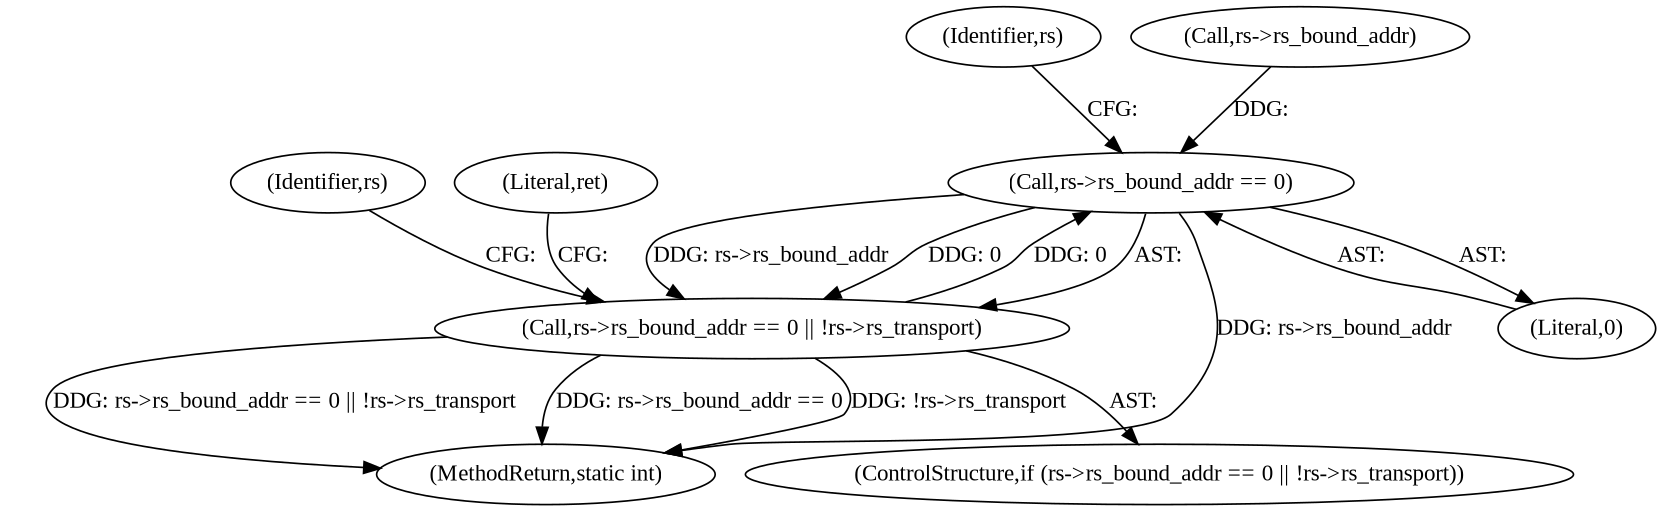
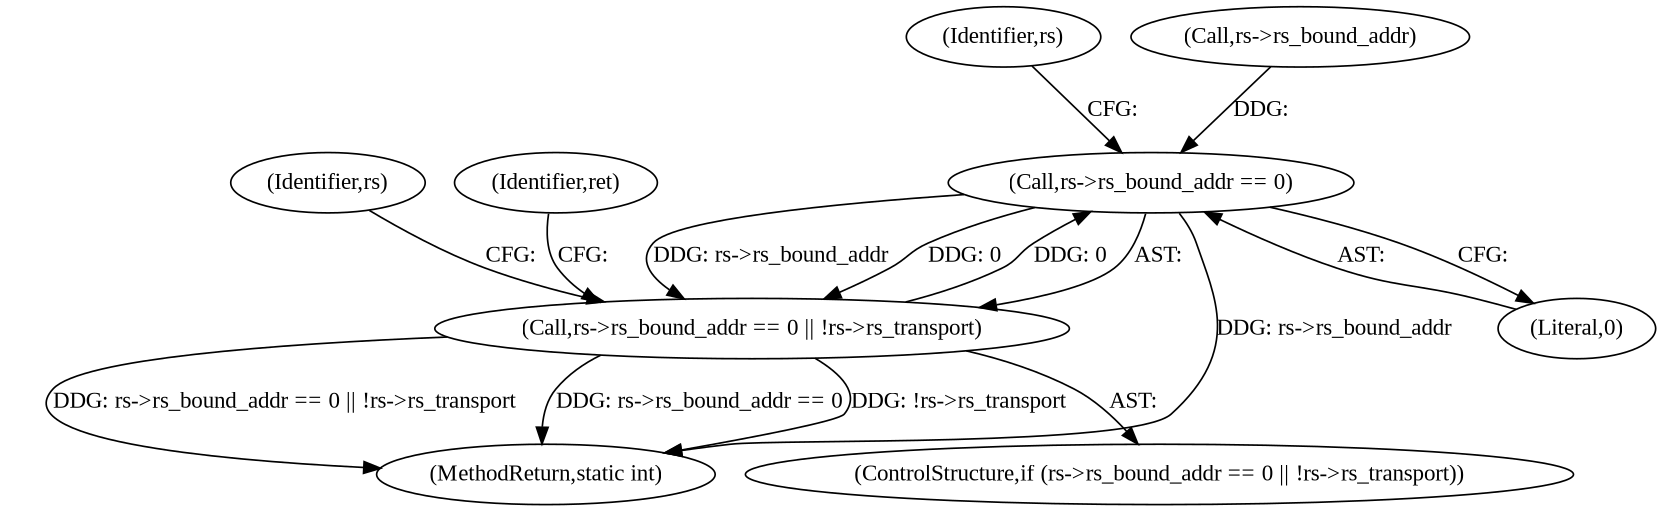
node "(Literal,ret)": label "(Literal,ret)" -> "(Identifier,ret)"
edge "(Call,rs->rs_bound_addr == 0)" -> "(Literal,0)": label "AST: " -> "CFG: "
